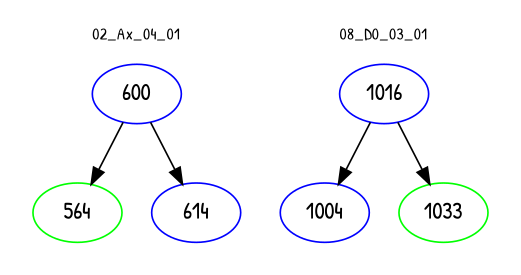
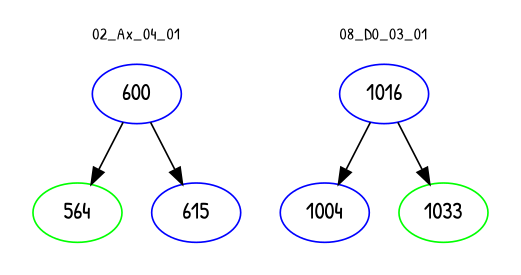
node "614": label "614" -> "615"
